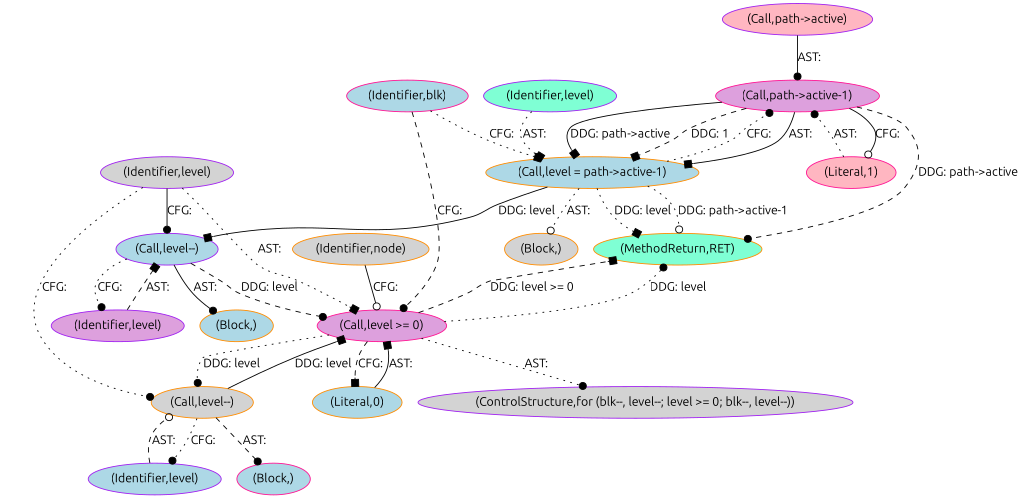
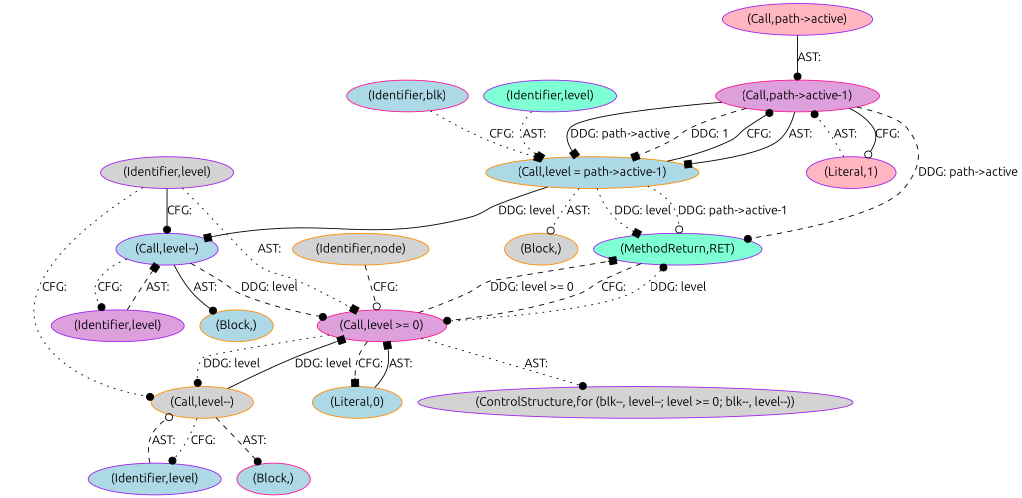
edge "(Call,level = path->active-1)" -> "(Call,path->active-1)": style dotted -> solid
node "(Literal,1)": color deeppink -> purple
edge "(Identifier,blk)" -> "(Call,level >= 0)": now "(MethodReturn,RET)" -> "(Call,level >= 0)"
node "(MethodReturn,RET)": color darkorange -> purple
edge "(Identifier,node)" -> "(Call,level >= 0)": style solid -> dashed
